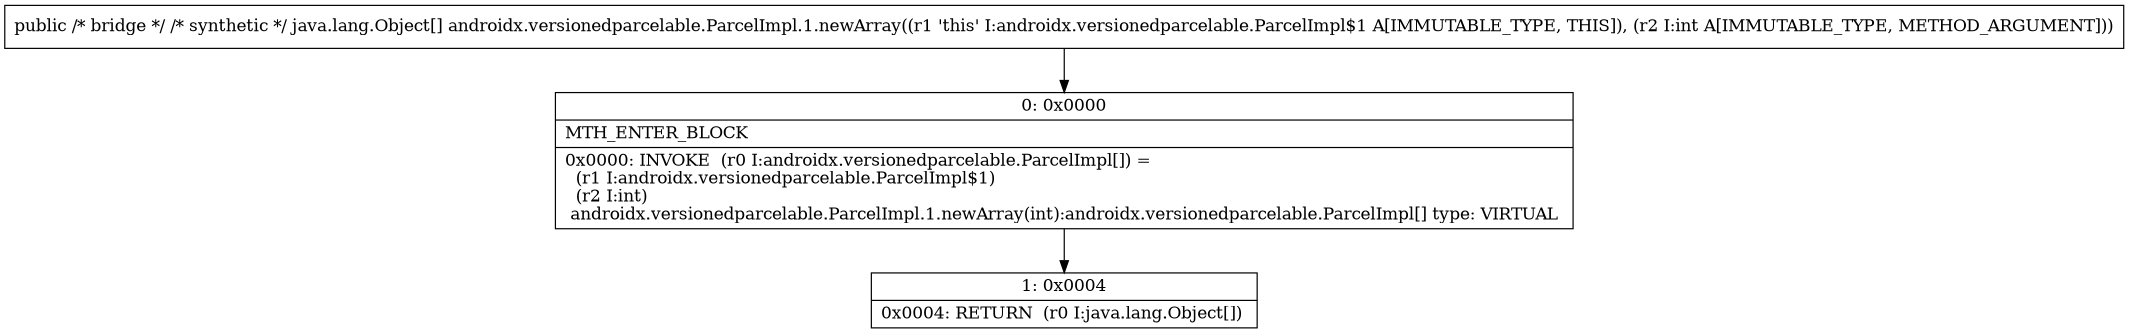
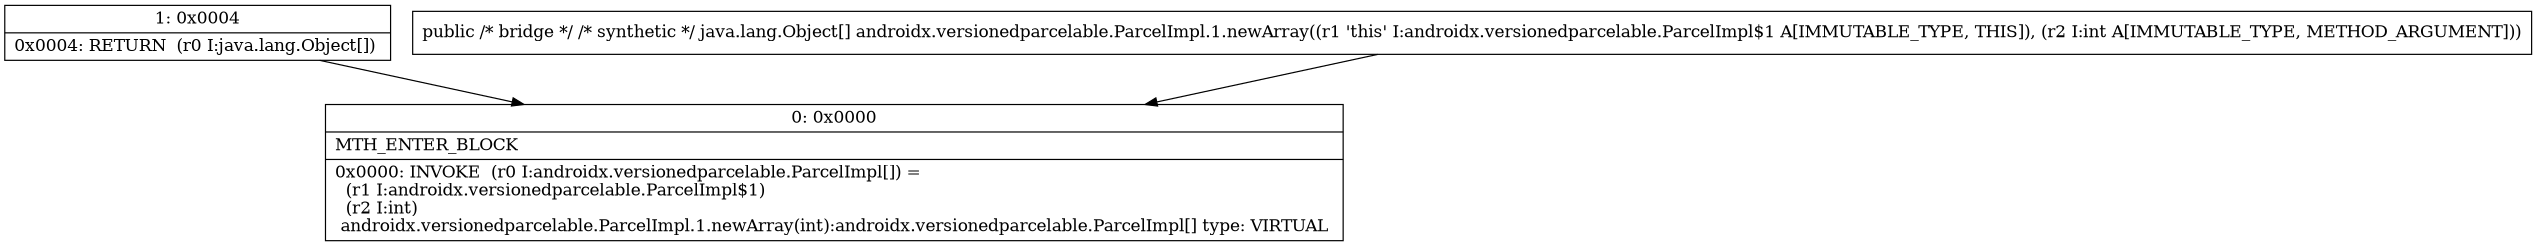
edge "0: 0x0000" -> "1: 0x0004": reversed
